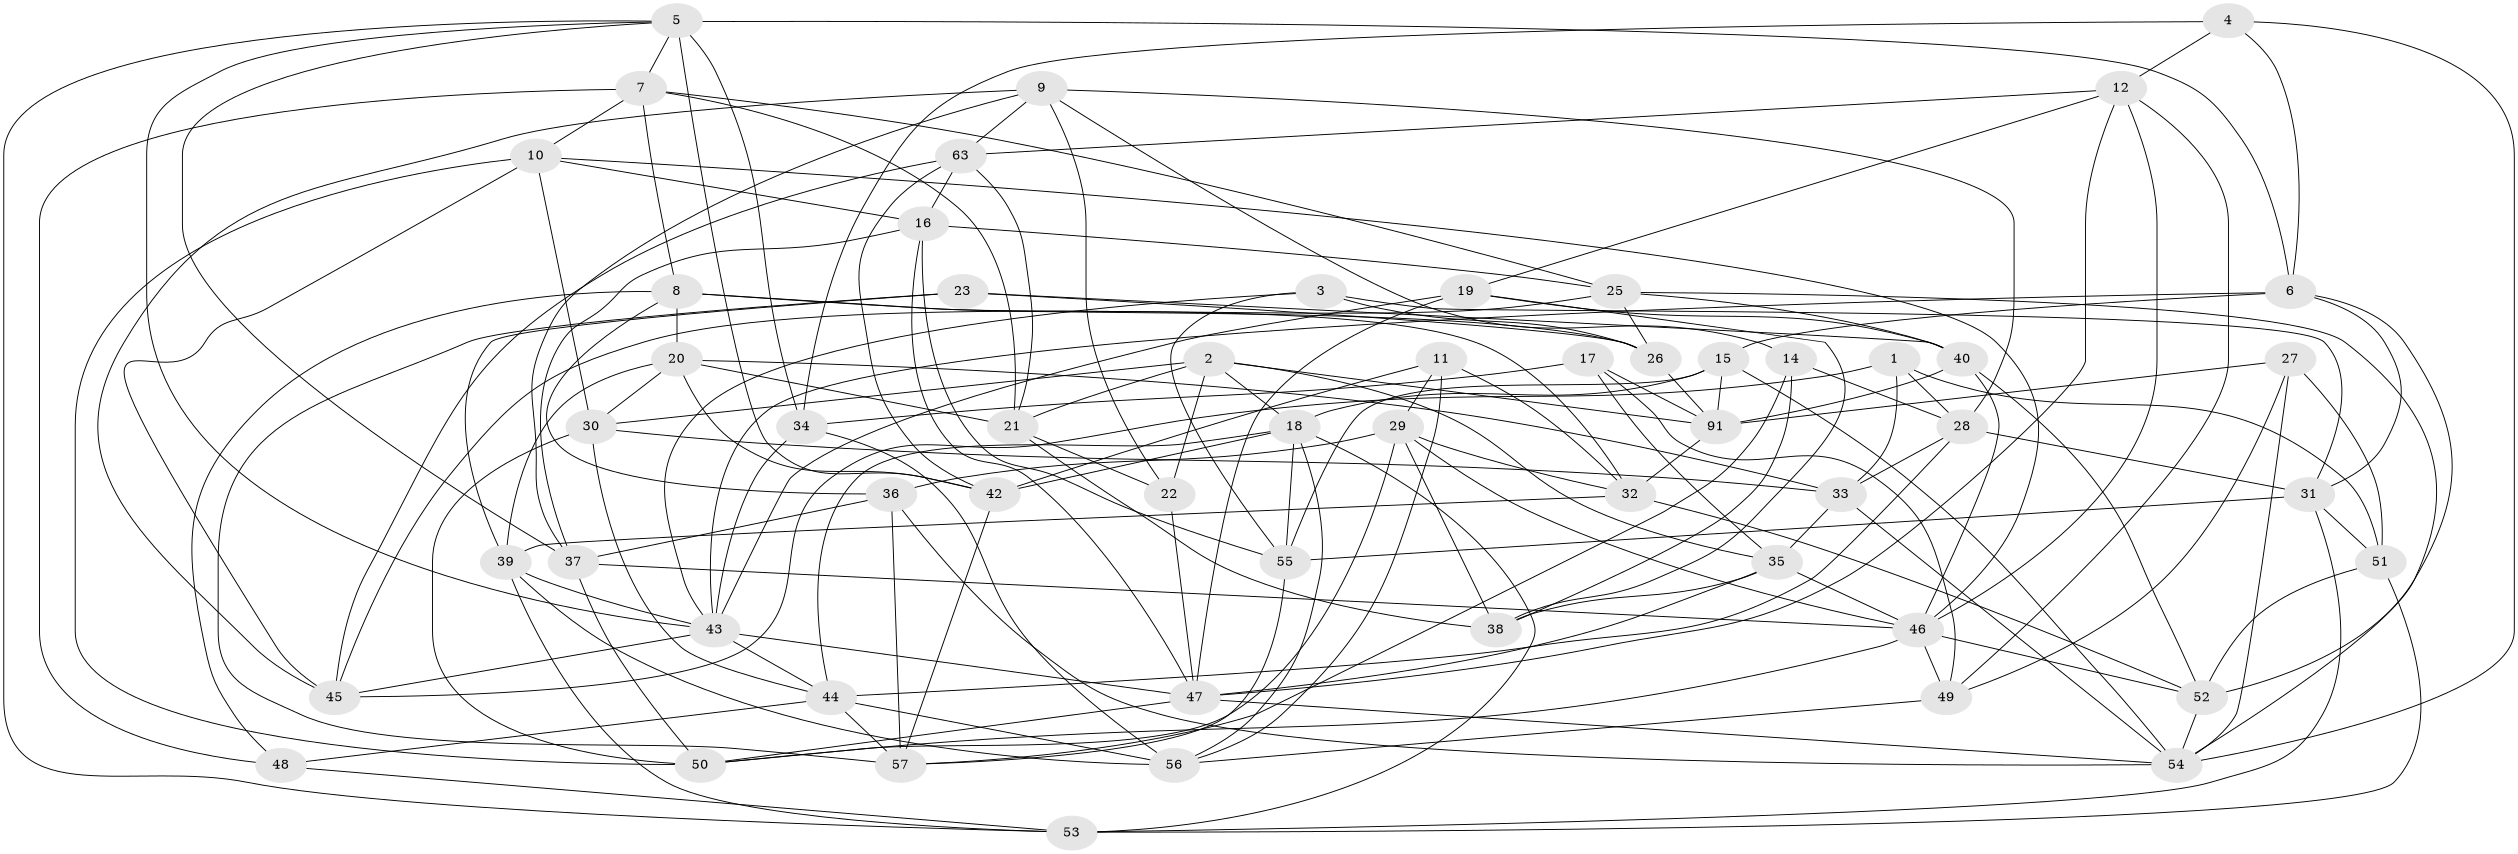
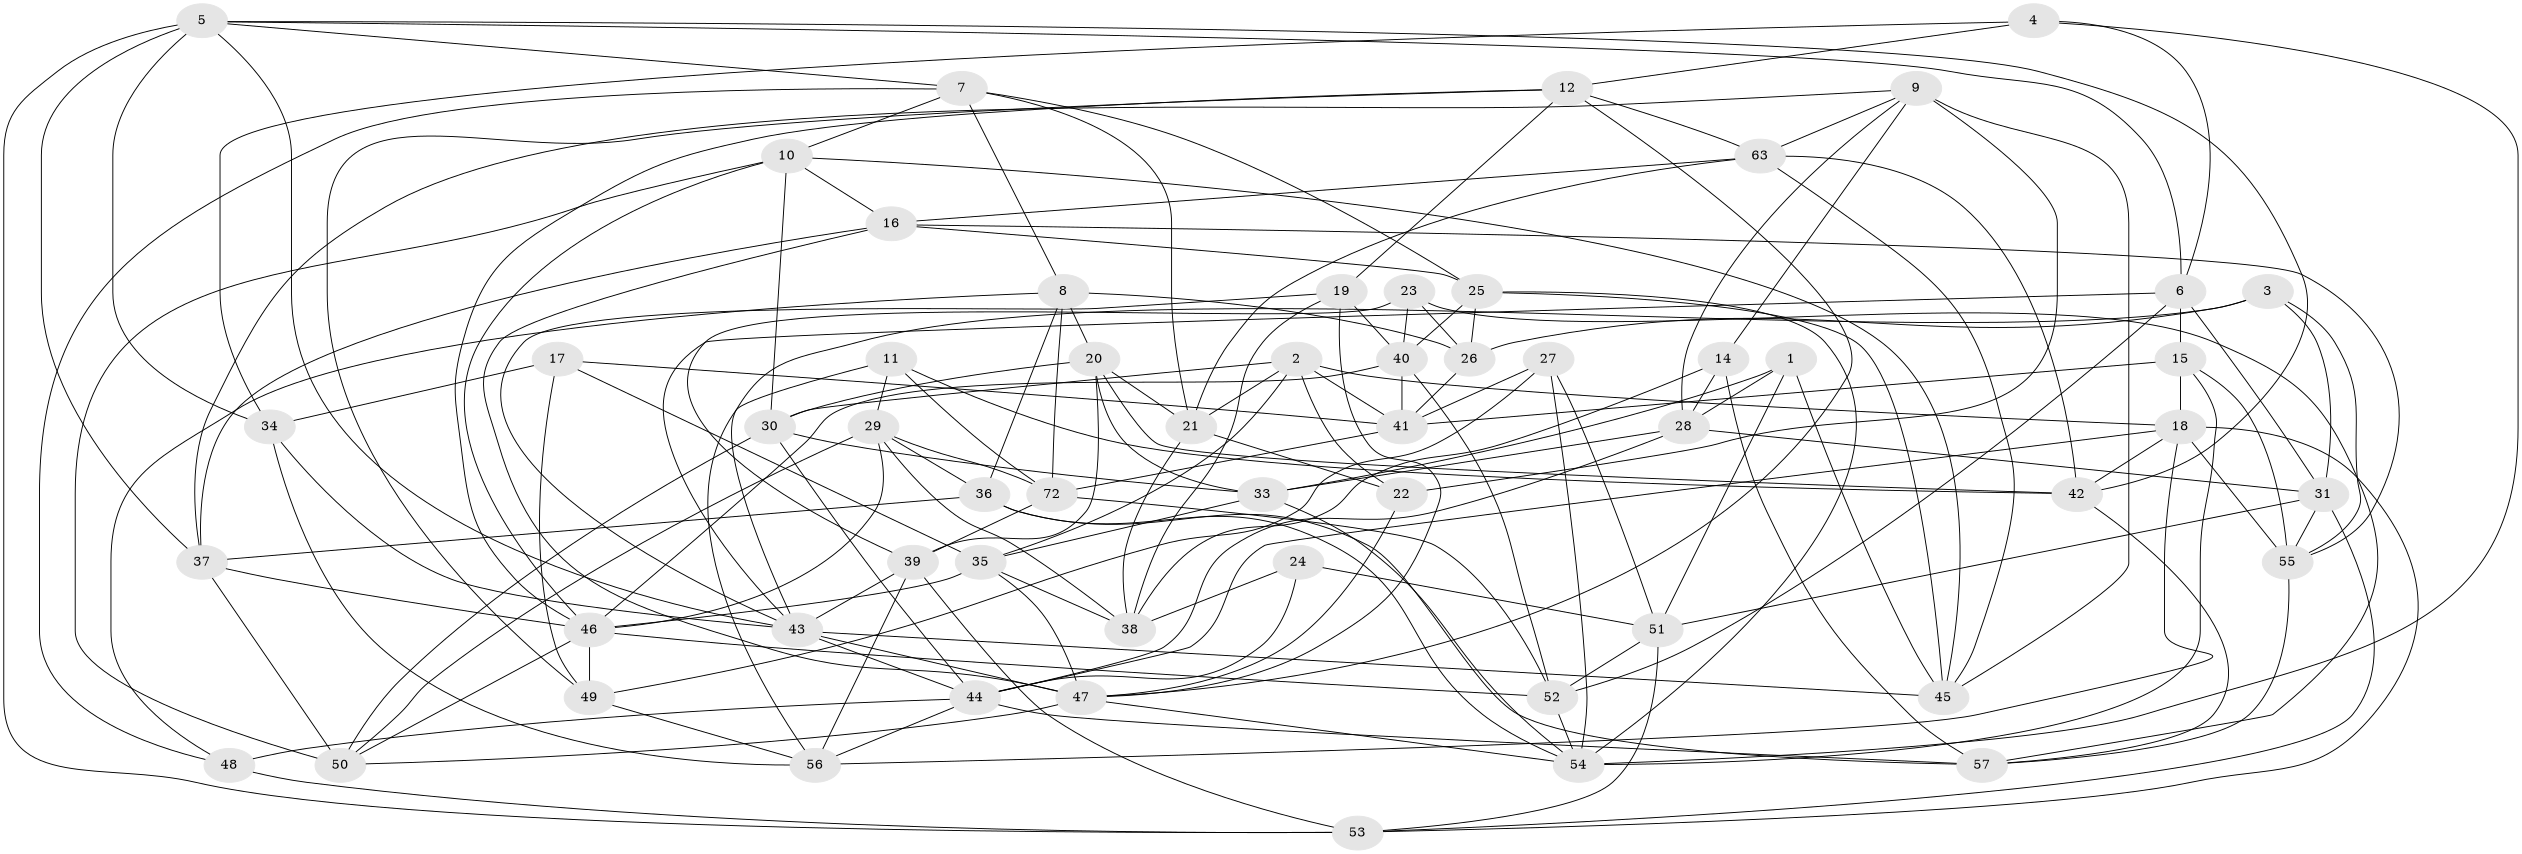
node "91": label "91" -> "41"
node "32": label "32" -> "72"
node "24": added
